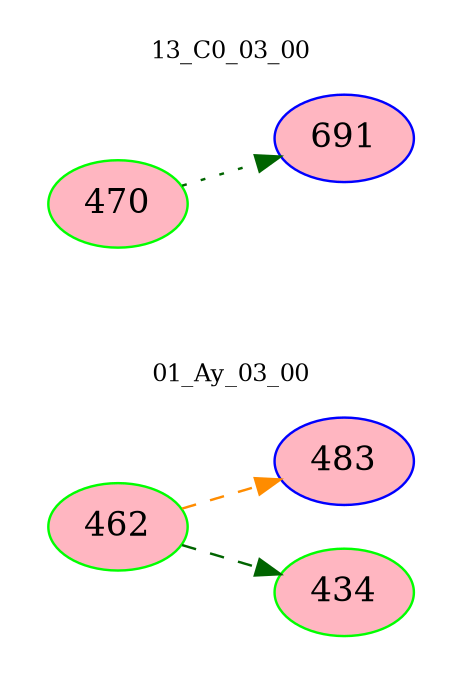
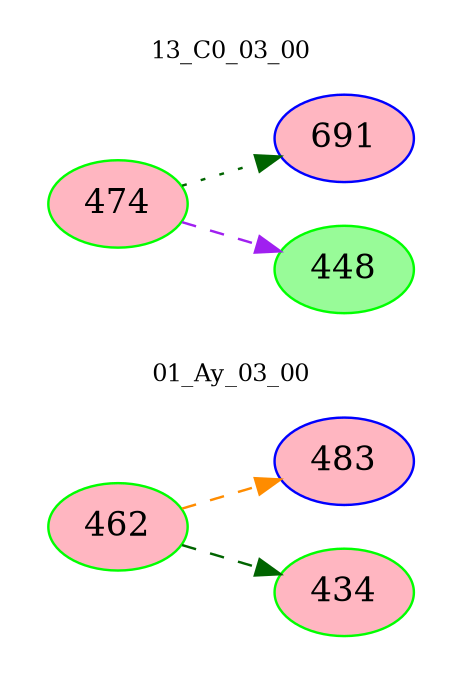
node "470": label "470" -> "474"
node "448": added
